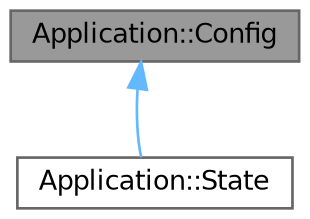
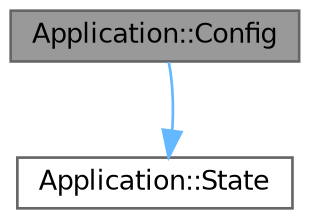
edge "Application::State" -> "Application::Config": reversed
